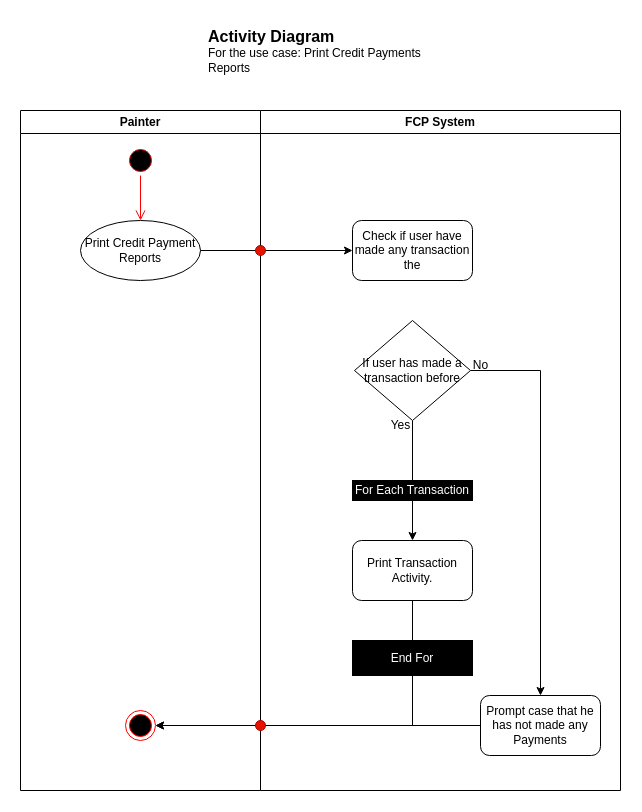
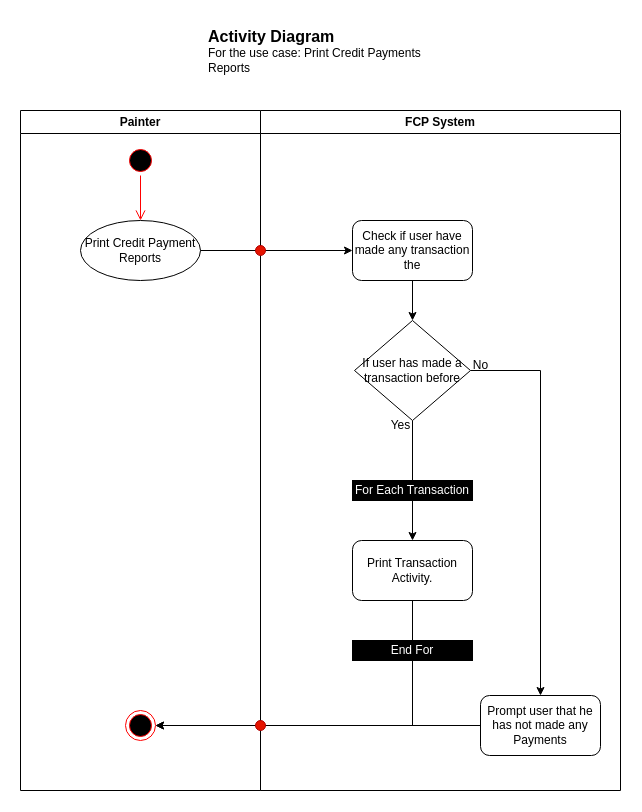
edge "Check if user have made any transaction the" -> "If user has made a transaction before": added
node "End For": size 120x35 -> 120x20
node "Prompt case that he has not made any Payments": label "Prompt case that he has not made any Payments" -> "Prompt user that he has not made any Payments"
